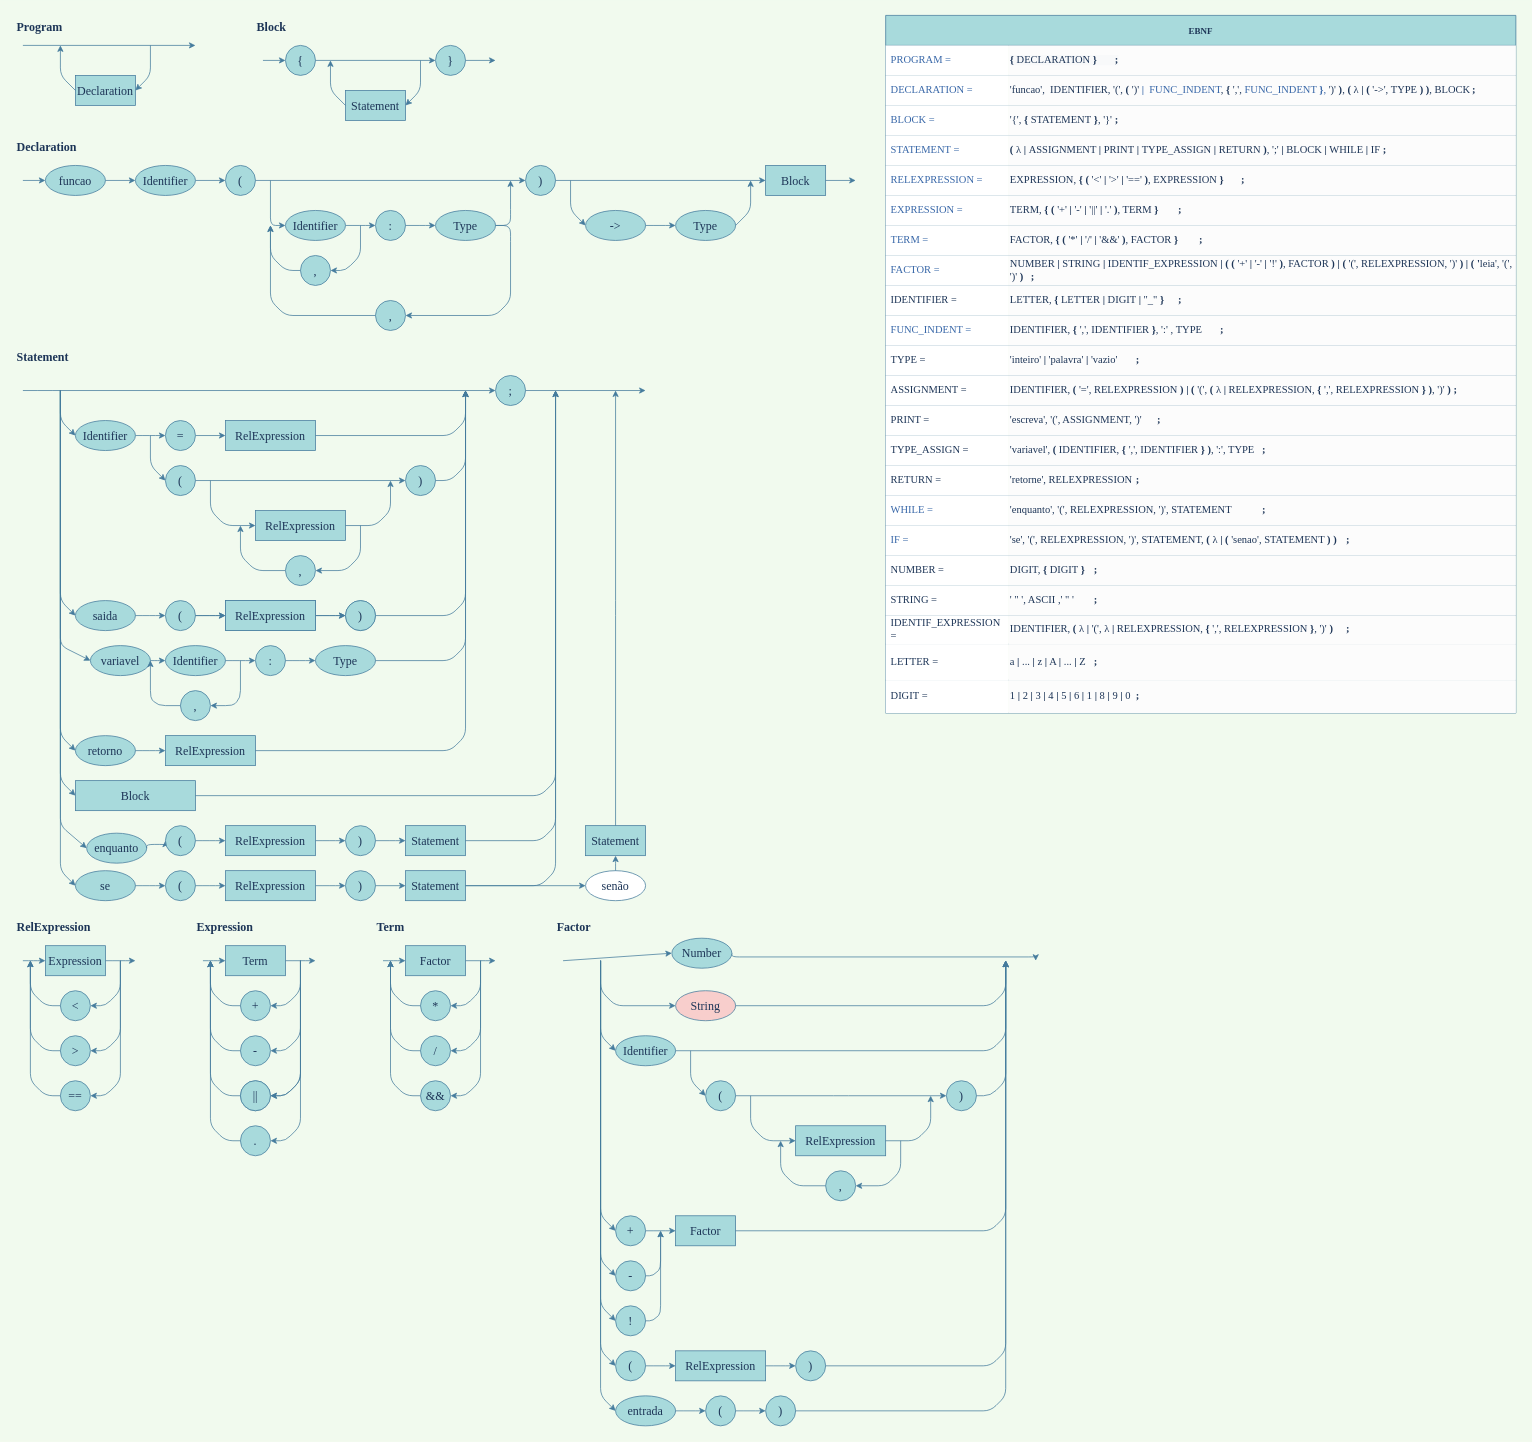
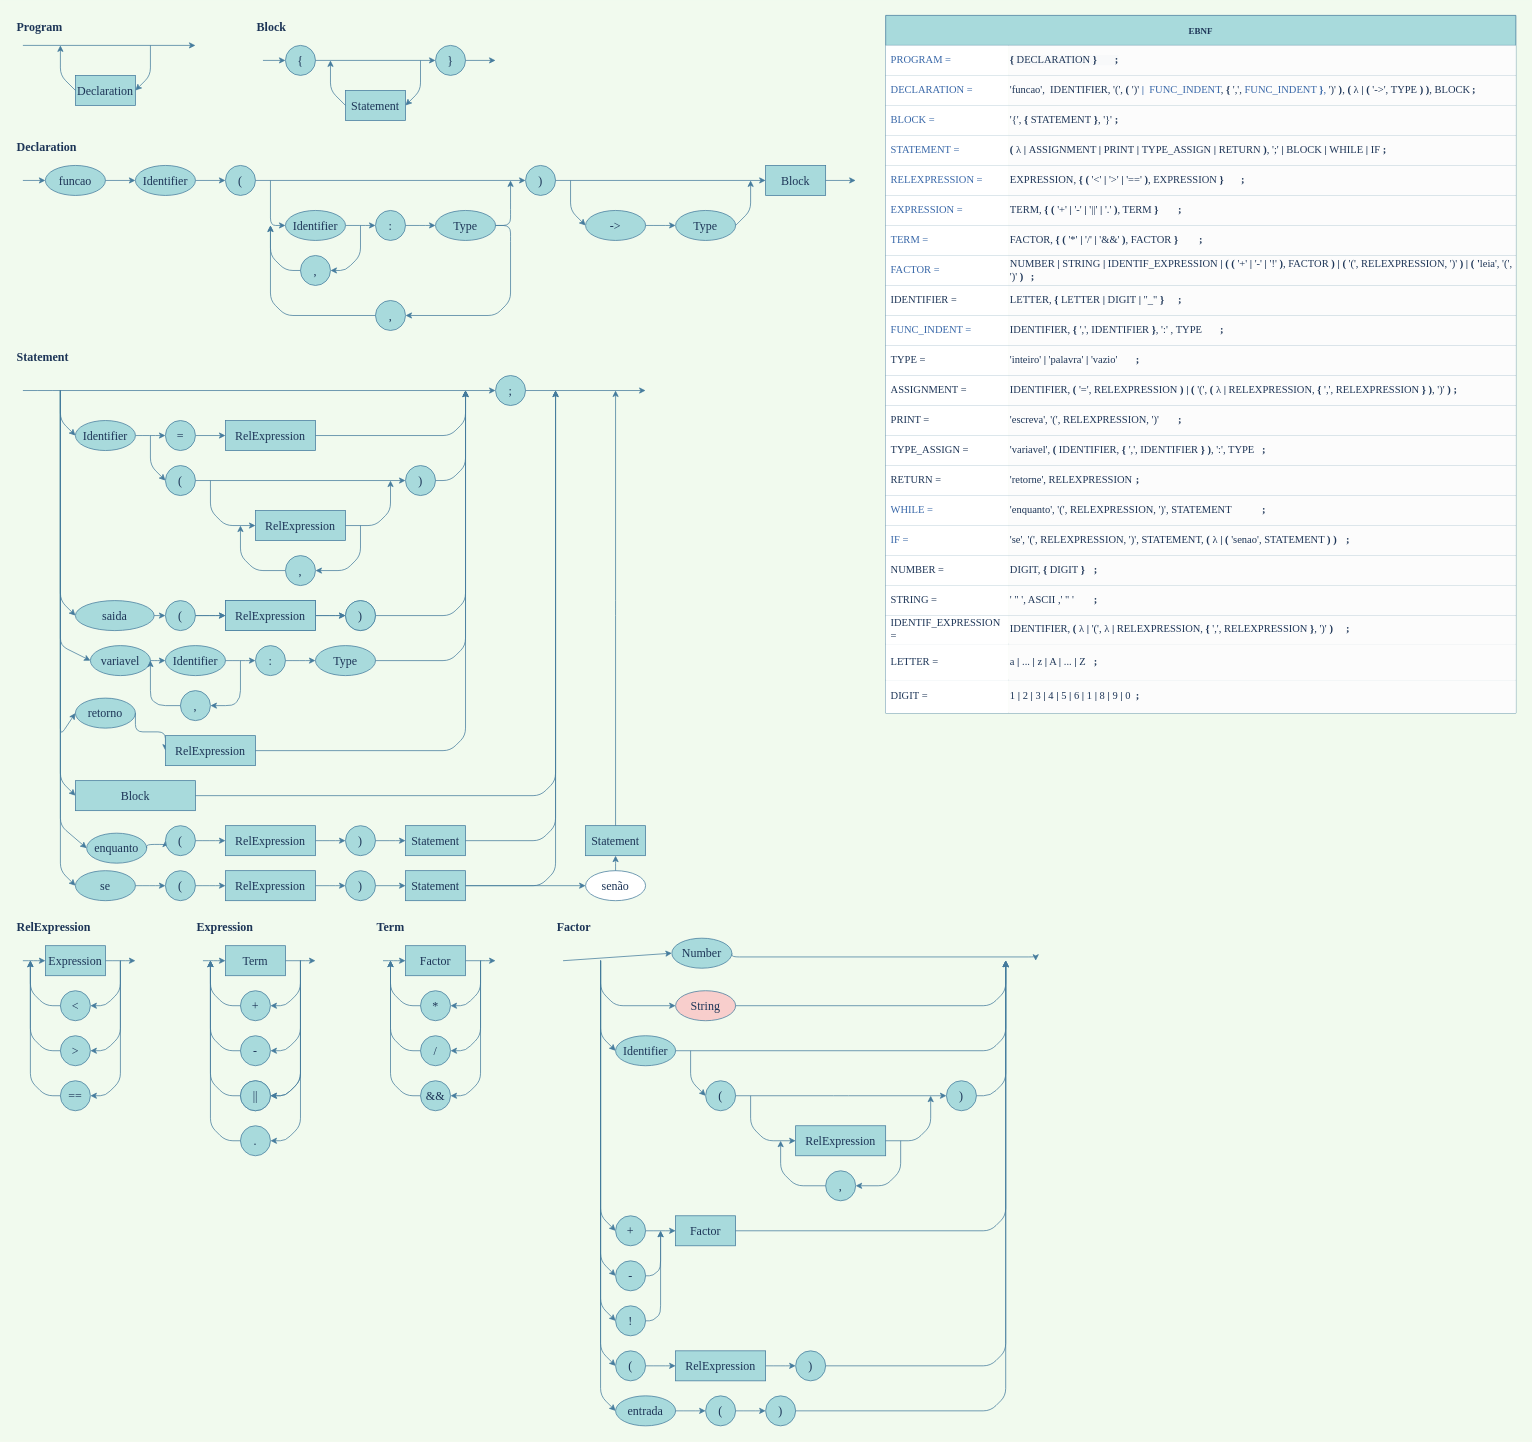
node "'escreva', '(', ASSIGNMENT, ')' ;": label "'escreva', '(', ASSIGNMENT, ')' ;" -> "'escreva', '(', RELEXPRESSION, ')' ;"
node "saida": size 60x30 -> 79x30
node "retorno": moved (105, 750) -> (105, 713)
